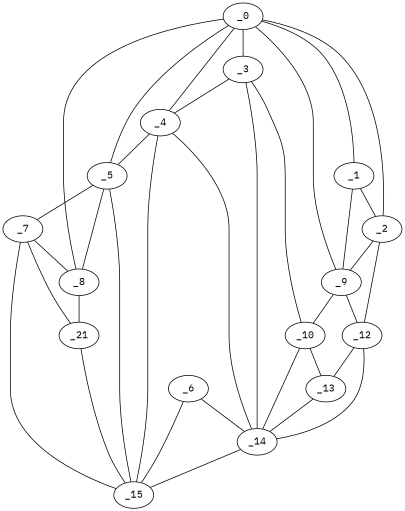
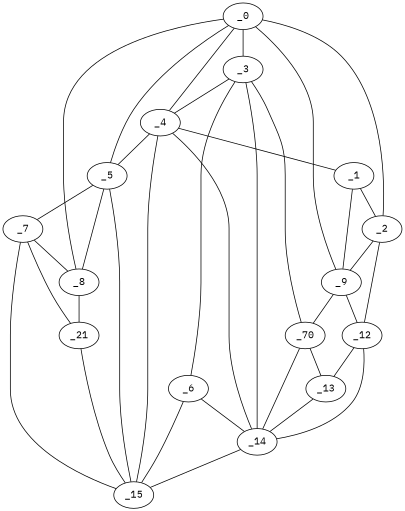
edge "_0" -- "_1": now "_4" -- "_1"
edge "_3" -- "_6": added
node "_10": label "_10" -> "_70"
